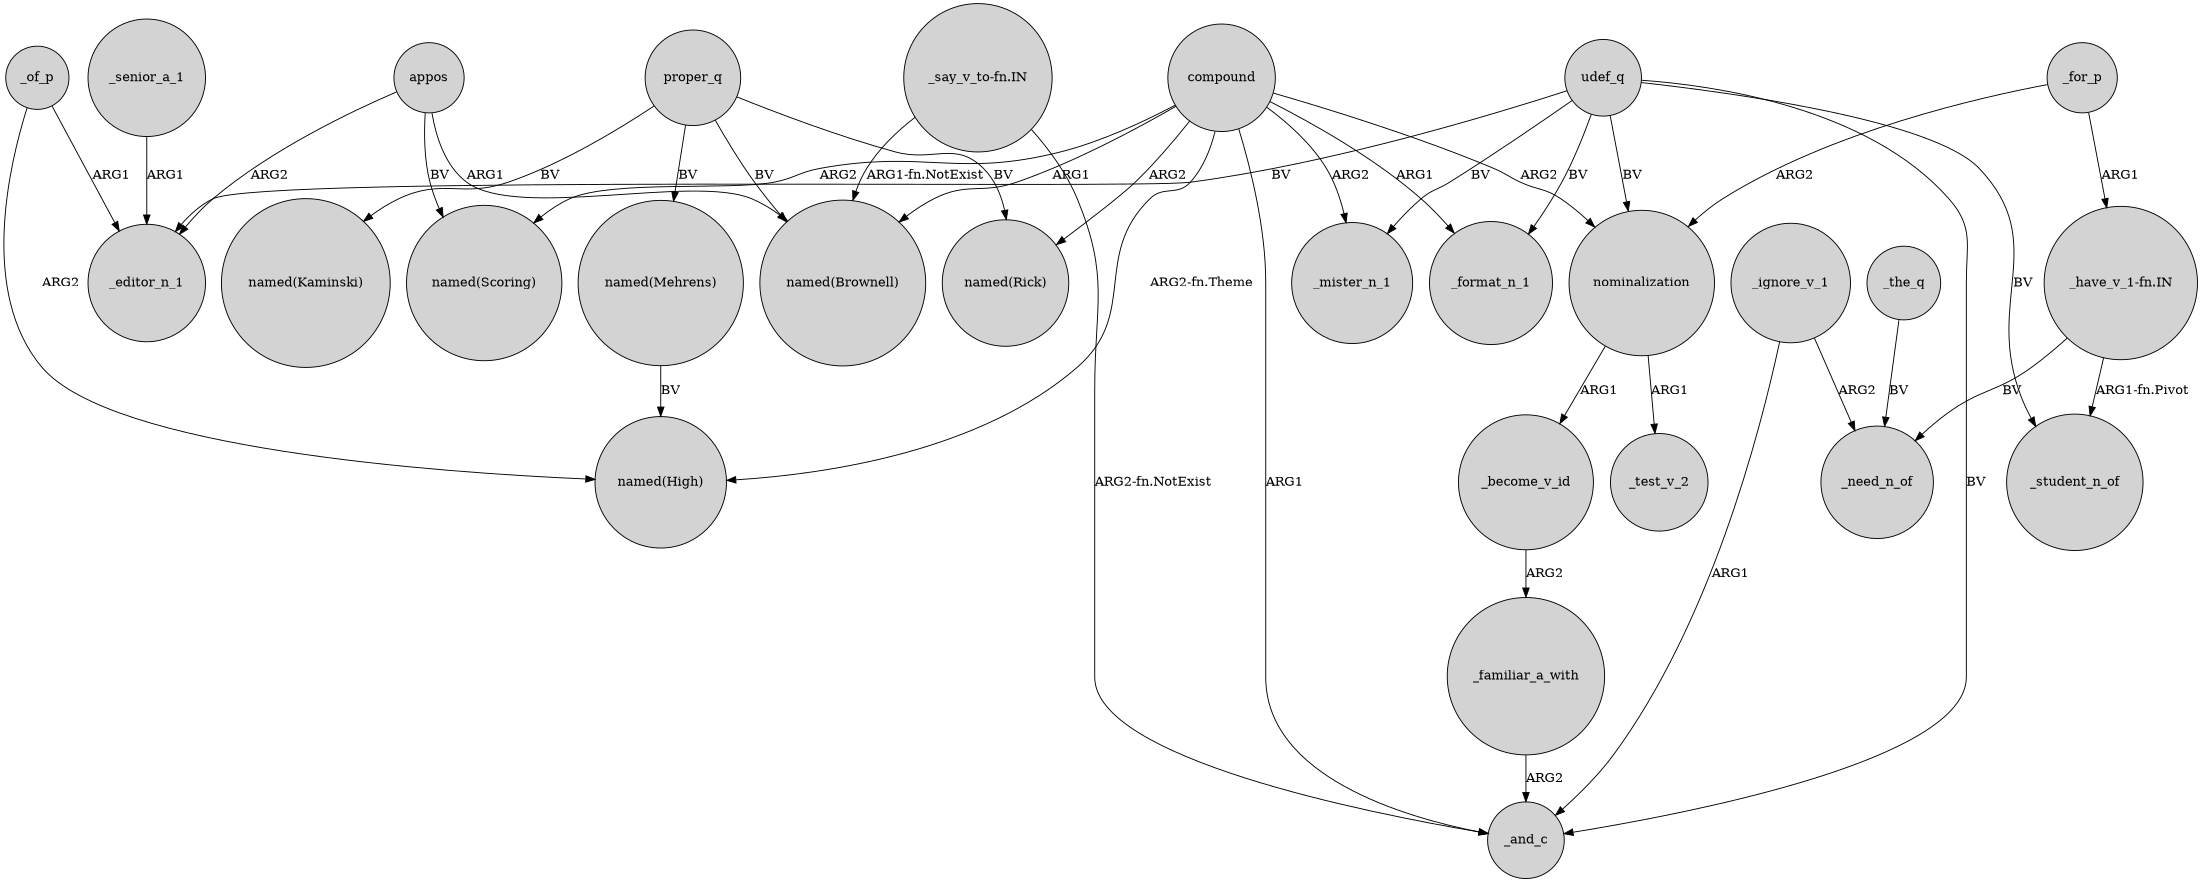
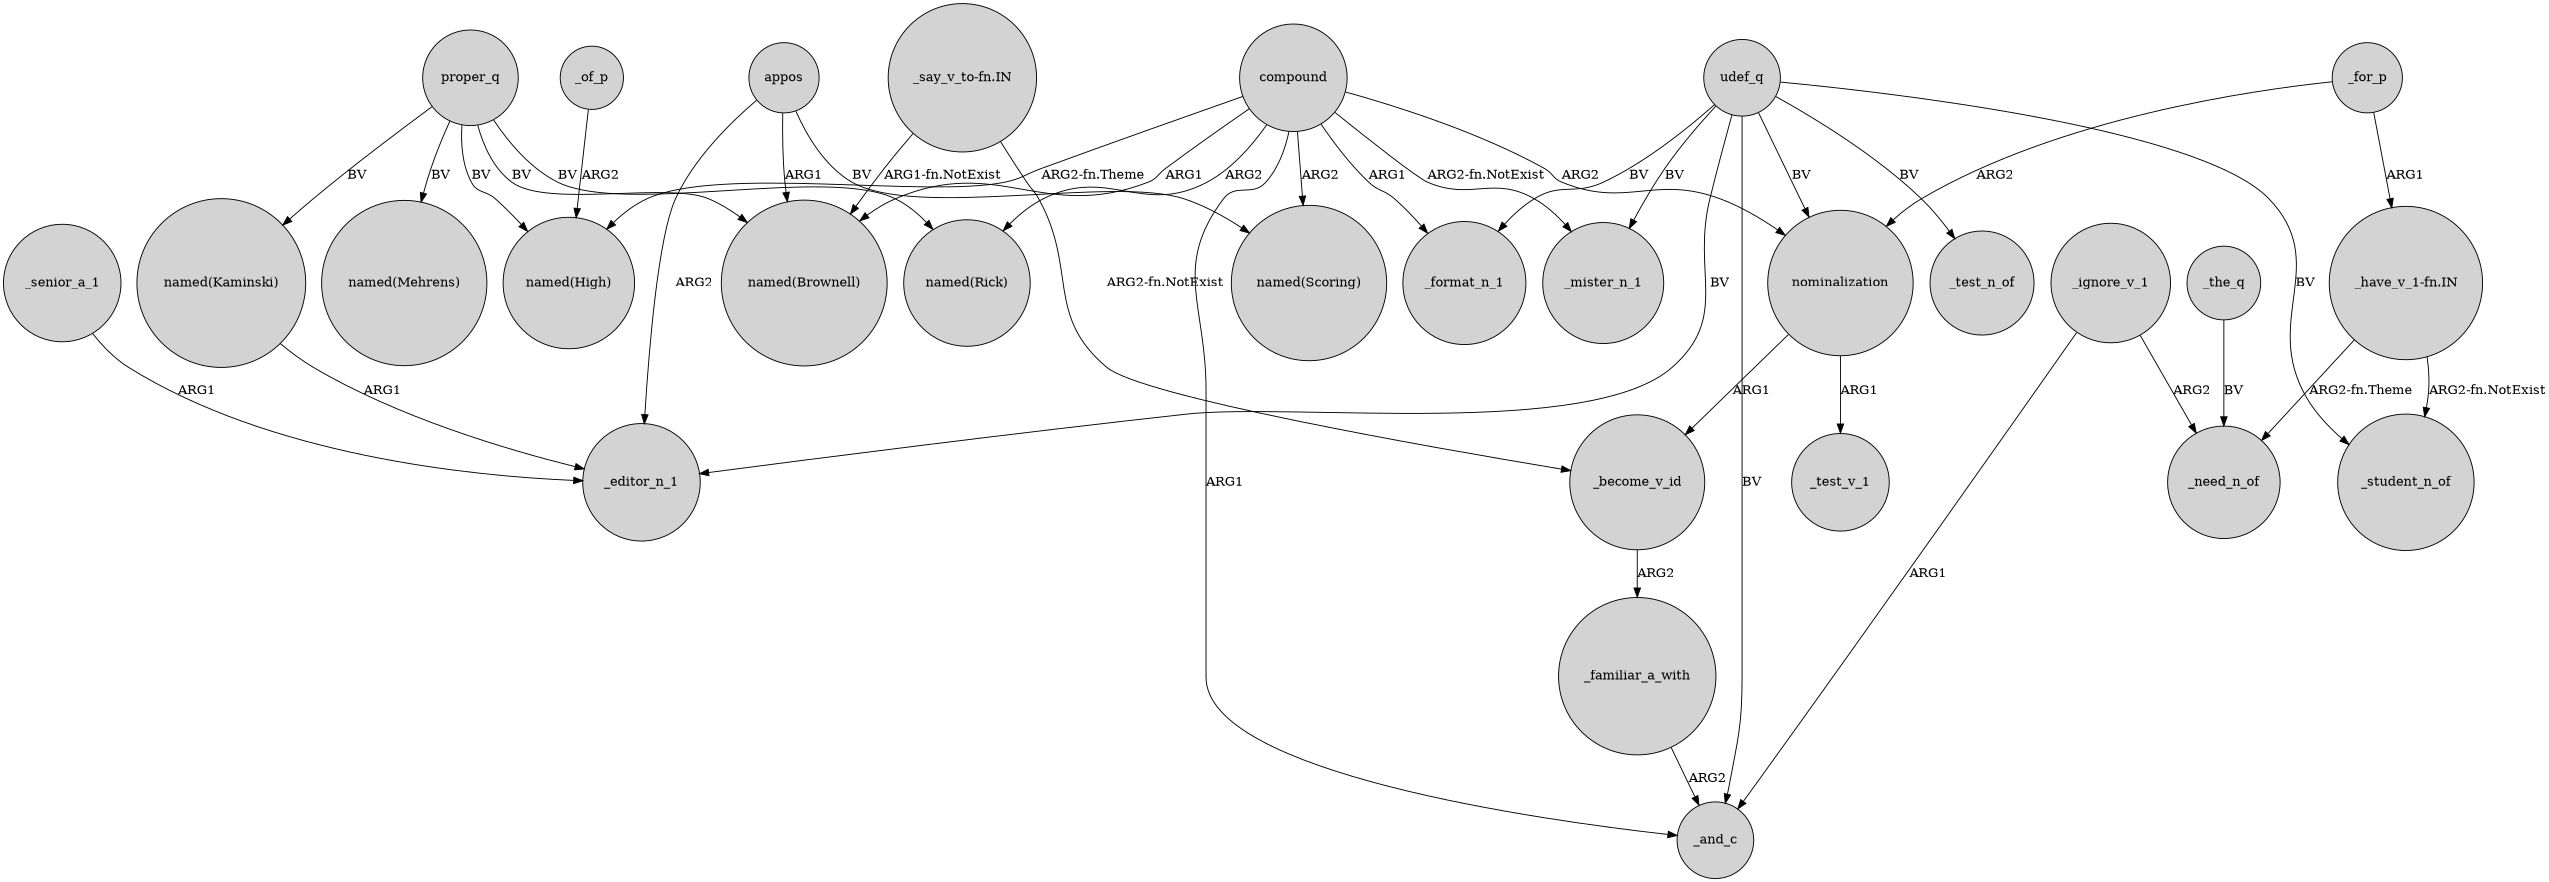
edge "_of_p" -> "_editor_n_1": now "named(Kaminski)" -> "_editor_n_1"
edge "compound" -> "_mister_n_1": label "ARG2" -> "ARG2-fn.NotExist"
node "_test_n_of": added
edge "named(Mehrens)" -> "named(High)": now "proper_q" -> "named(High)"
edge "_have_v_1-fn.IN" -> "_need_n_of": label "BV" -> "ARG2-fn.Theme"
edge "_have_v_1-fn.IN" -> "_student_n_of": label "ARG1-fn.Pivot" -> "ARG2-fn.NotExist"
node "_test_v_2": label "_test_v_2" -> "_test_v_1"
edge "_say_v_to-fn.IN" -> "_and_c": now "_say_v_to-fn.IN" -> "_become_v_id"
